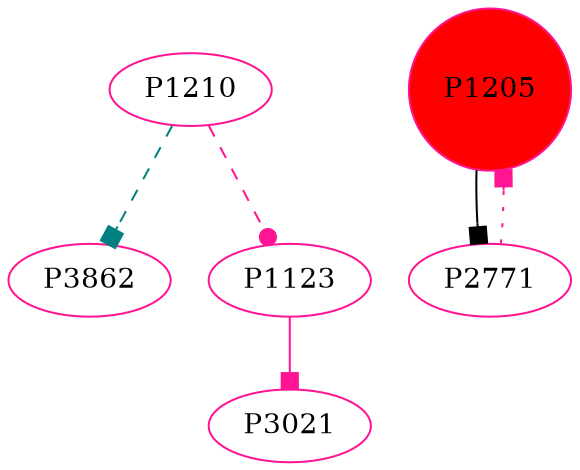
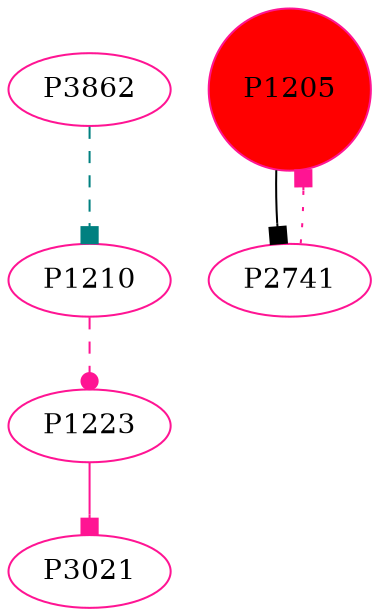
edge "P1210" -> "P3862": reversed
node "P1123": label "P1123" -> "P1223"
node "P2771": label "P2771" -> "P2741"
